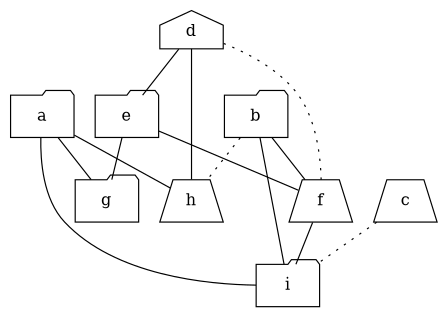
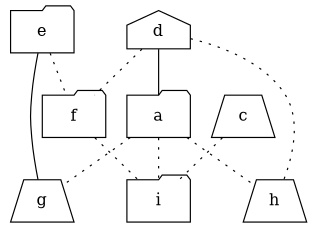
edge "d" -- "e": now "d" -- "a"
edge "d" -- "h": style solid -> dotted
node "b": removed
edge "a" -- "g": style solid -> dotted
edge "e" -- "f": style solid -> dotted
edge "a" -- "h": style solid -> dotted
node "g": shape folder -> trapezium
node "f": shape trapezium -> folder
edge "f" -- "i": style solid -> dotted
edge "a" -- "i": style solid -> dotted
